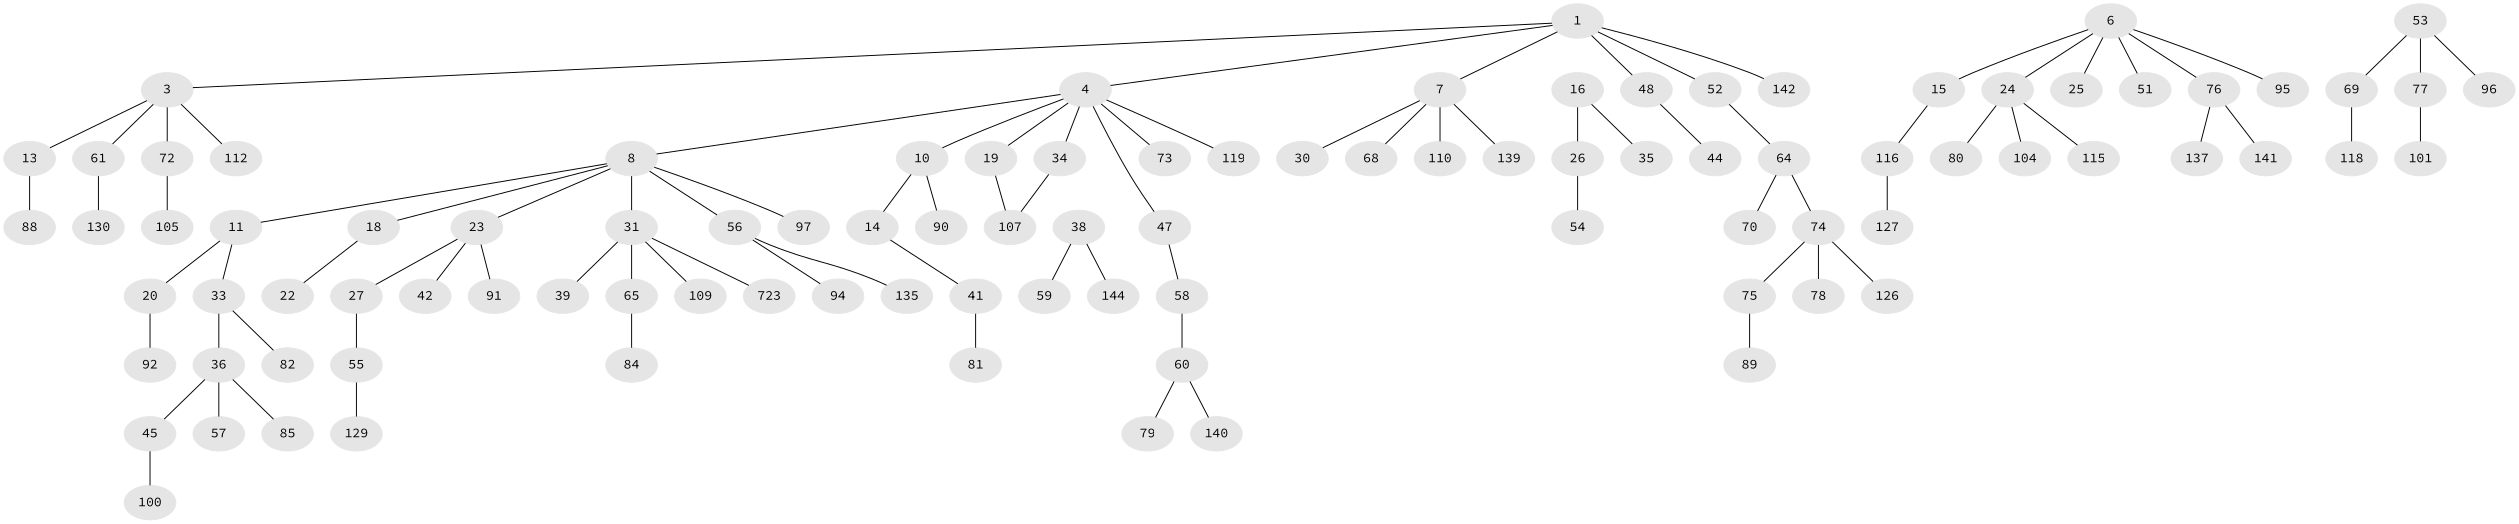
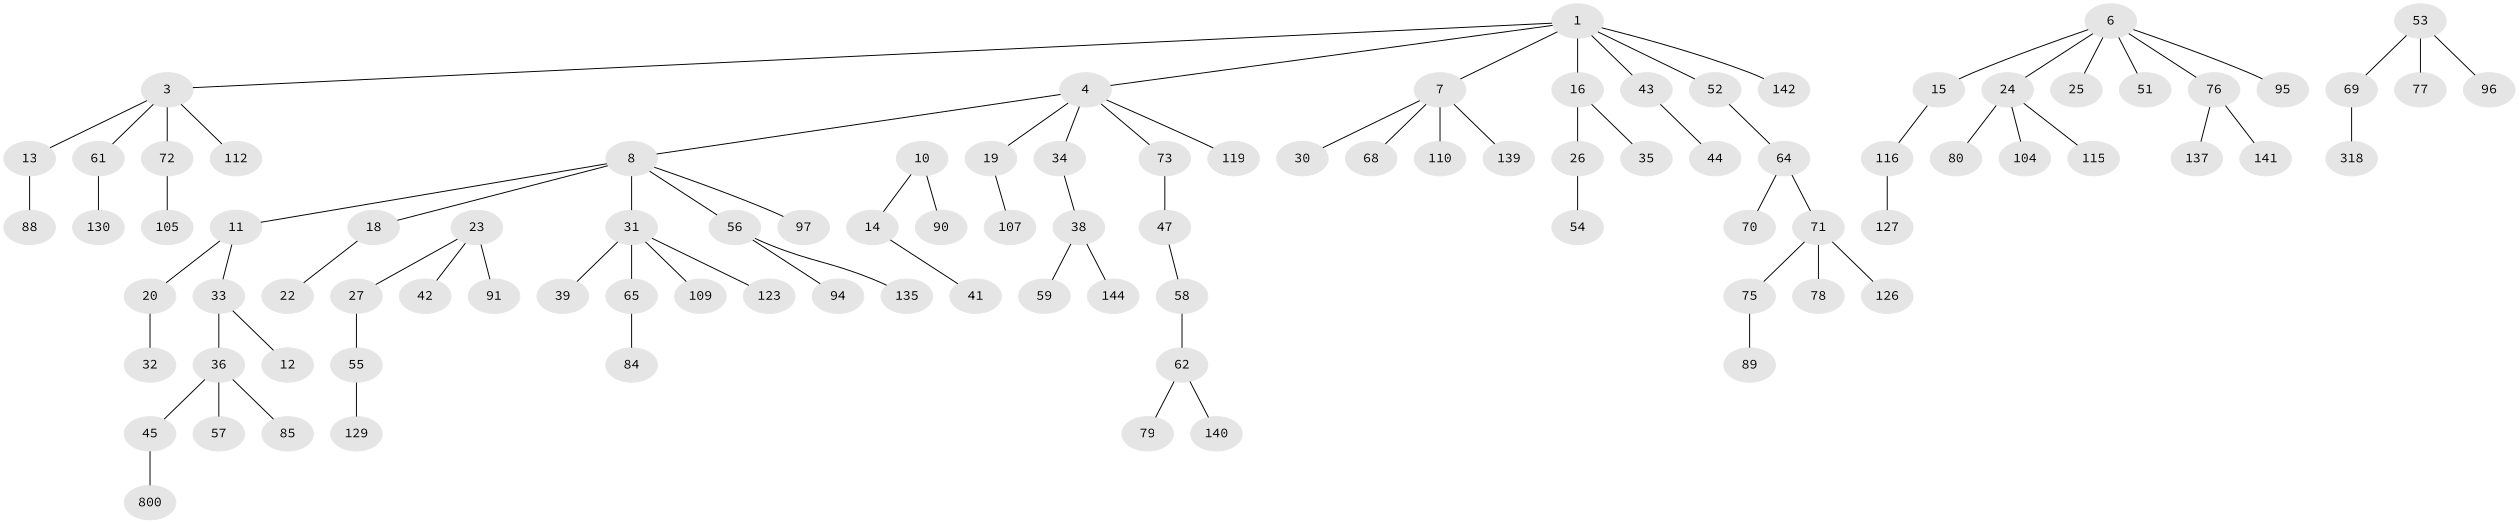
edge "1" -- "16": added
node "48": label "48" -> "43"
edge "4" -- "10": removed
node "118": label "118" -> "318"
node "101": removed
edge "4" -- "47": now "73" -- "47"
edge "8" -- "23": removed
edge "34" -- "107": now "34" -- "38"
node "74": label "74" -> "71"
node "723": label "723" -> "123"
node "92": label "92" -> "32"
node "82": label "82" -> "12"
node "81": removed
node "60": label "60" -> "62"
node "100": label "100" -> "800"
